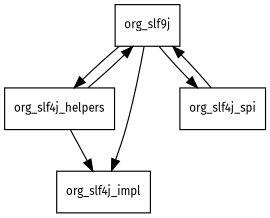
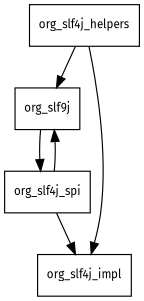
edge "org_slf9j" -> "org_slf4j_helpers": removed
edge "org_slf9j" -> "org_slf4j_impl": now "org_slf4j_spi" -> "org_slf4j_impl"
